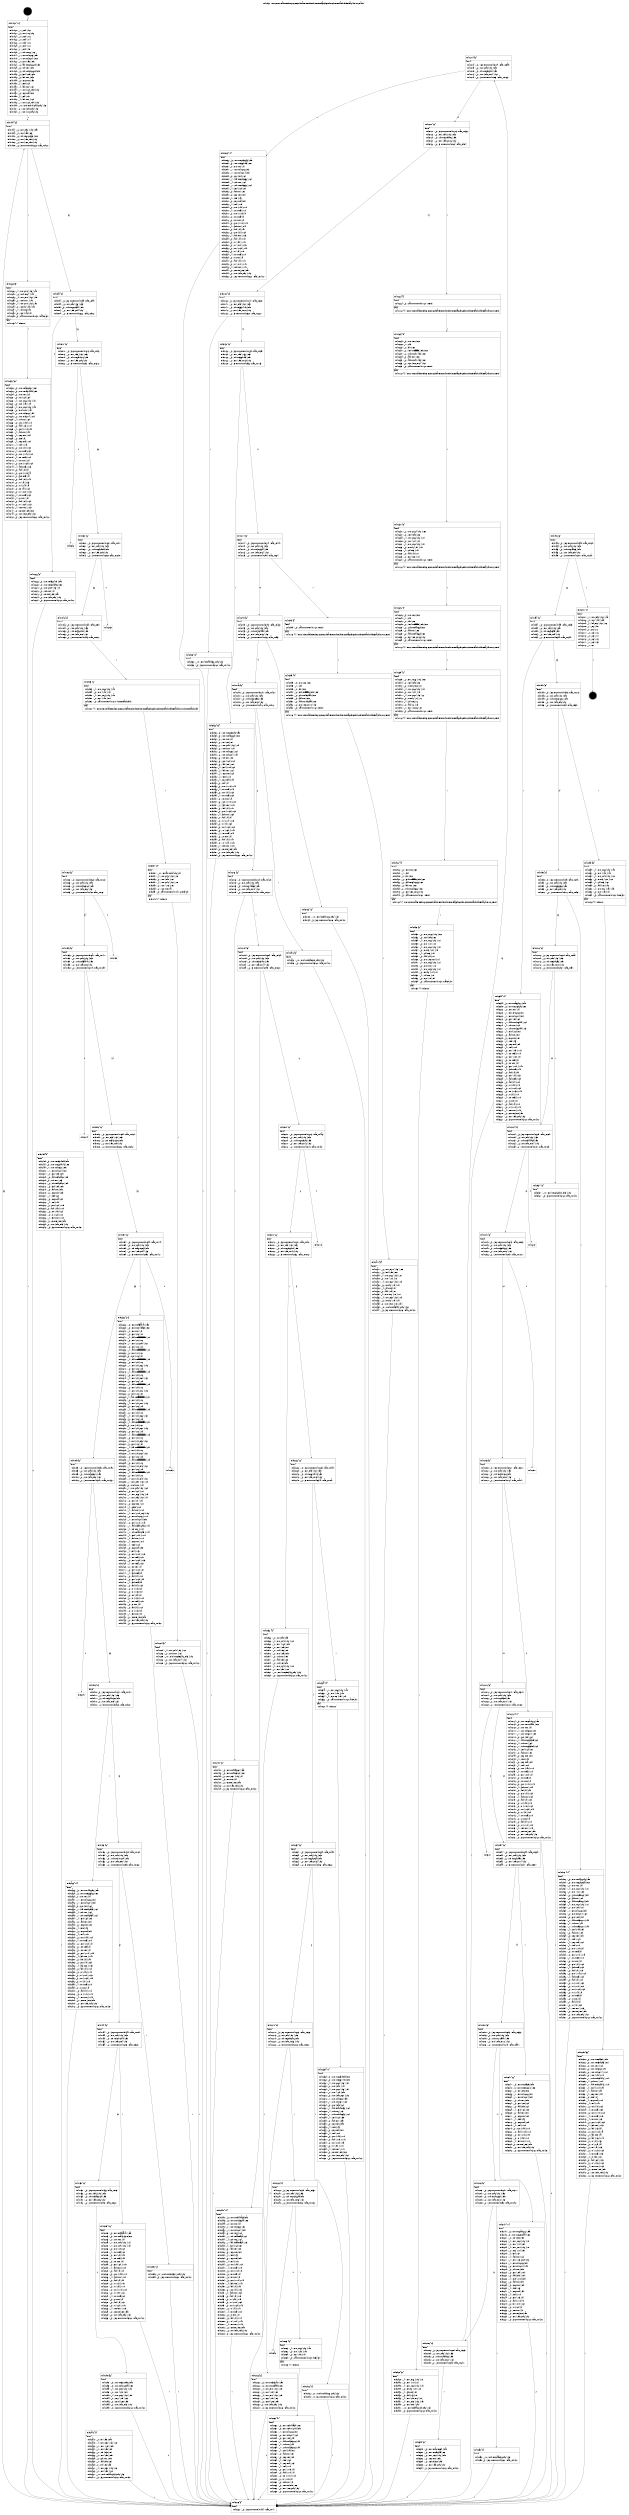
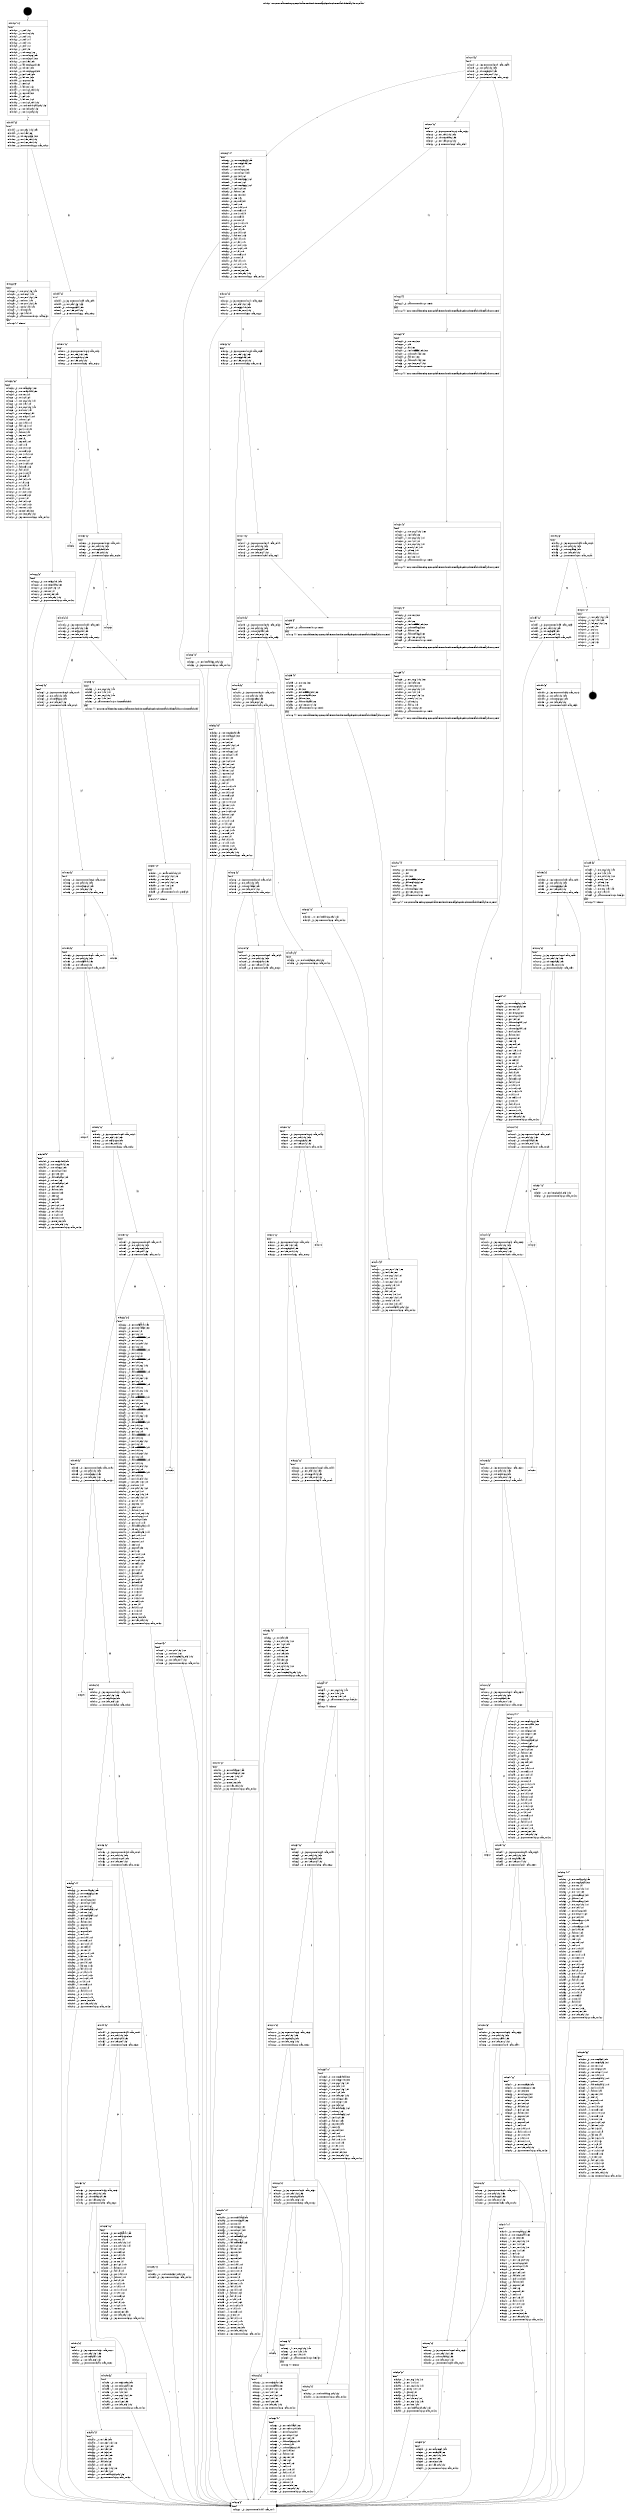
node "0x401e64 [28]": added
node "0x402950 [62]": removed
edge "0x4021e4 [28]" -> "0x402200 [28]": now "0x402a76 [15]" -> "0x402200 [28]"
edge "0x4020e8 [28]" -> "0x402104 [28]": reversed
edge "0x401ed4 [28]" -> "0x402338 [376]": now "0x401eb8 [28]" -> "0x402338 [376]"
edge "0x40318c [5]" -> "0x401dd4 [32]": removed, label "38"
edge "0x402238 [28]" -> "0x402254 [28]": now "0x40254a [19]" -> "0x402254 [28]"
node "0x401f7c [28]": added
node "0x402ff2 [15]": removed
